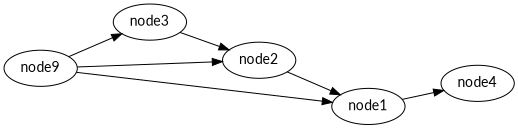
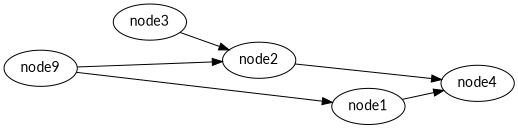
edge "node9" -> "node3": removed
edge "node2" -> "node1": now "node2" -> "node4"
